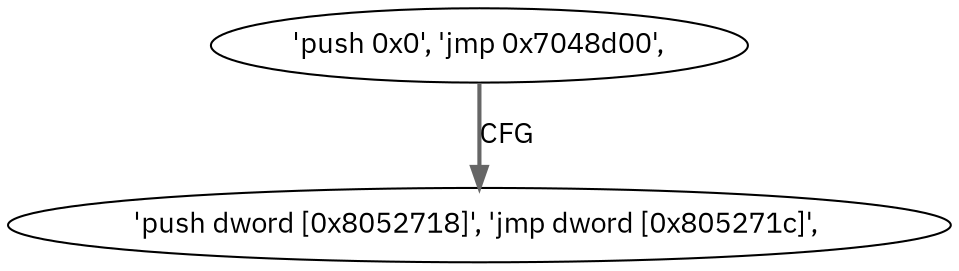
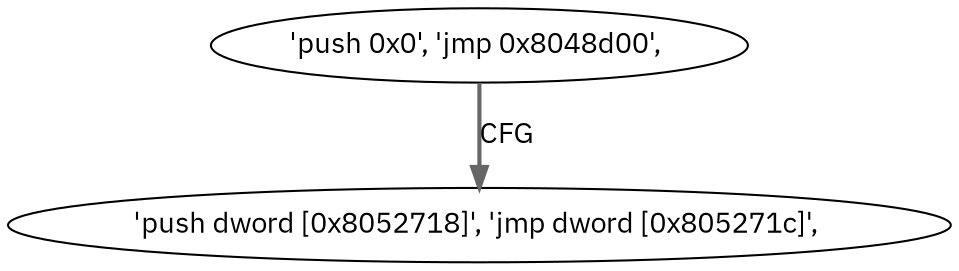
node "'push 0x0', 'jmp 0x7048d00',": label "'push 0x0', 'jmp 0x7048d00'," -> "'push 0x0', 'jmp 0x8048d00',"
